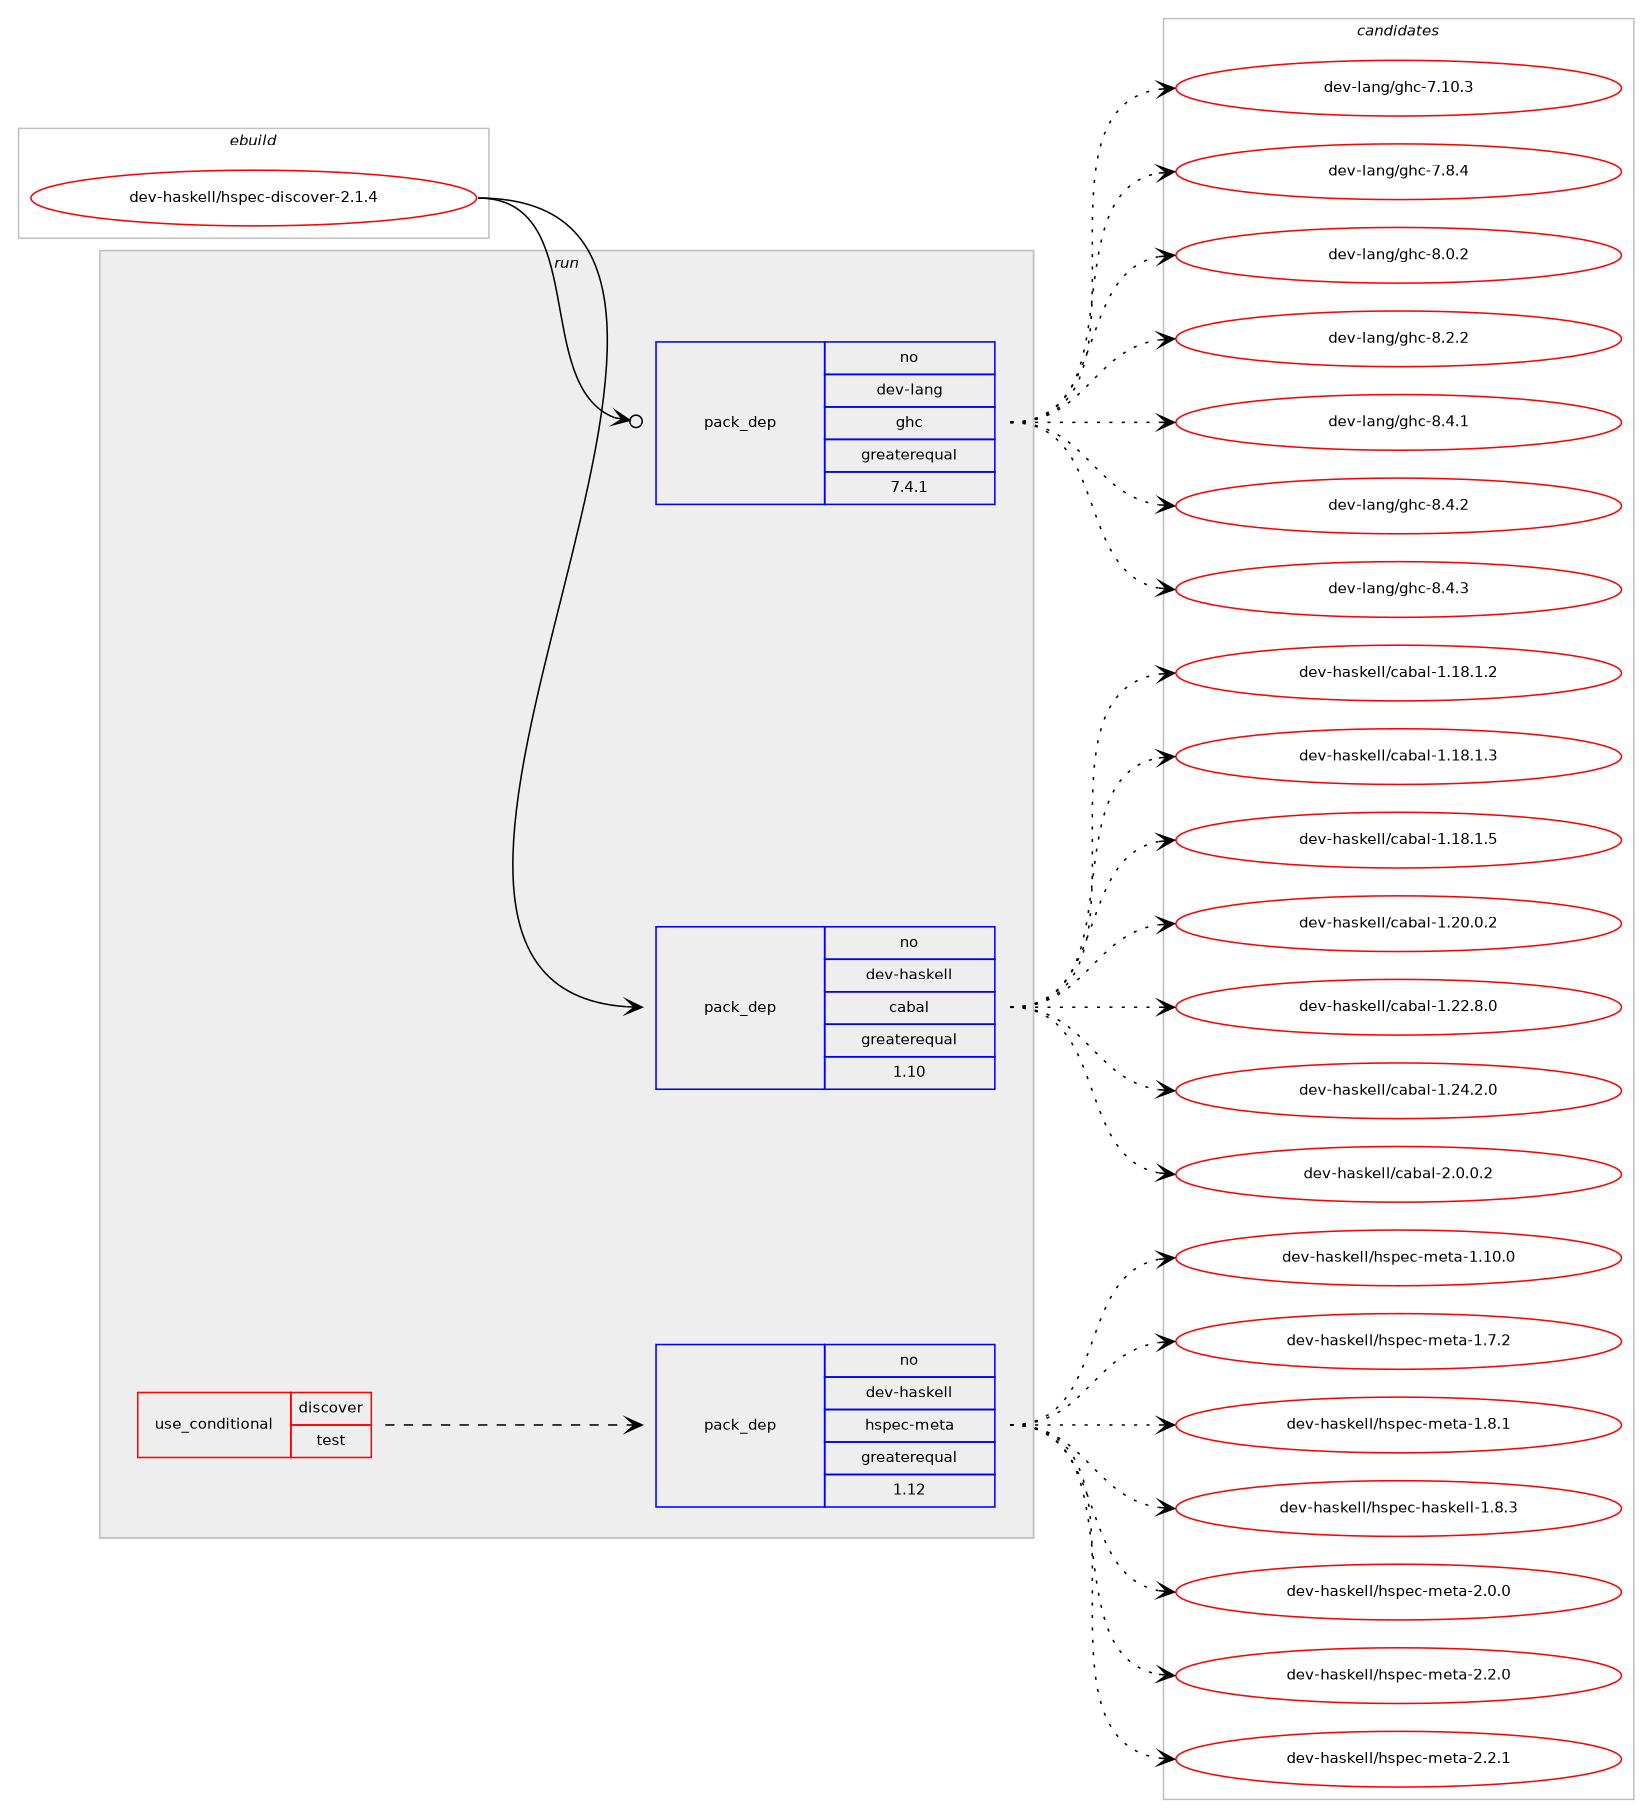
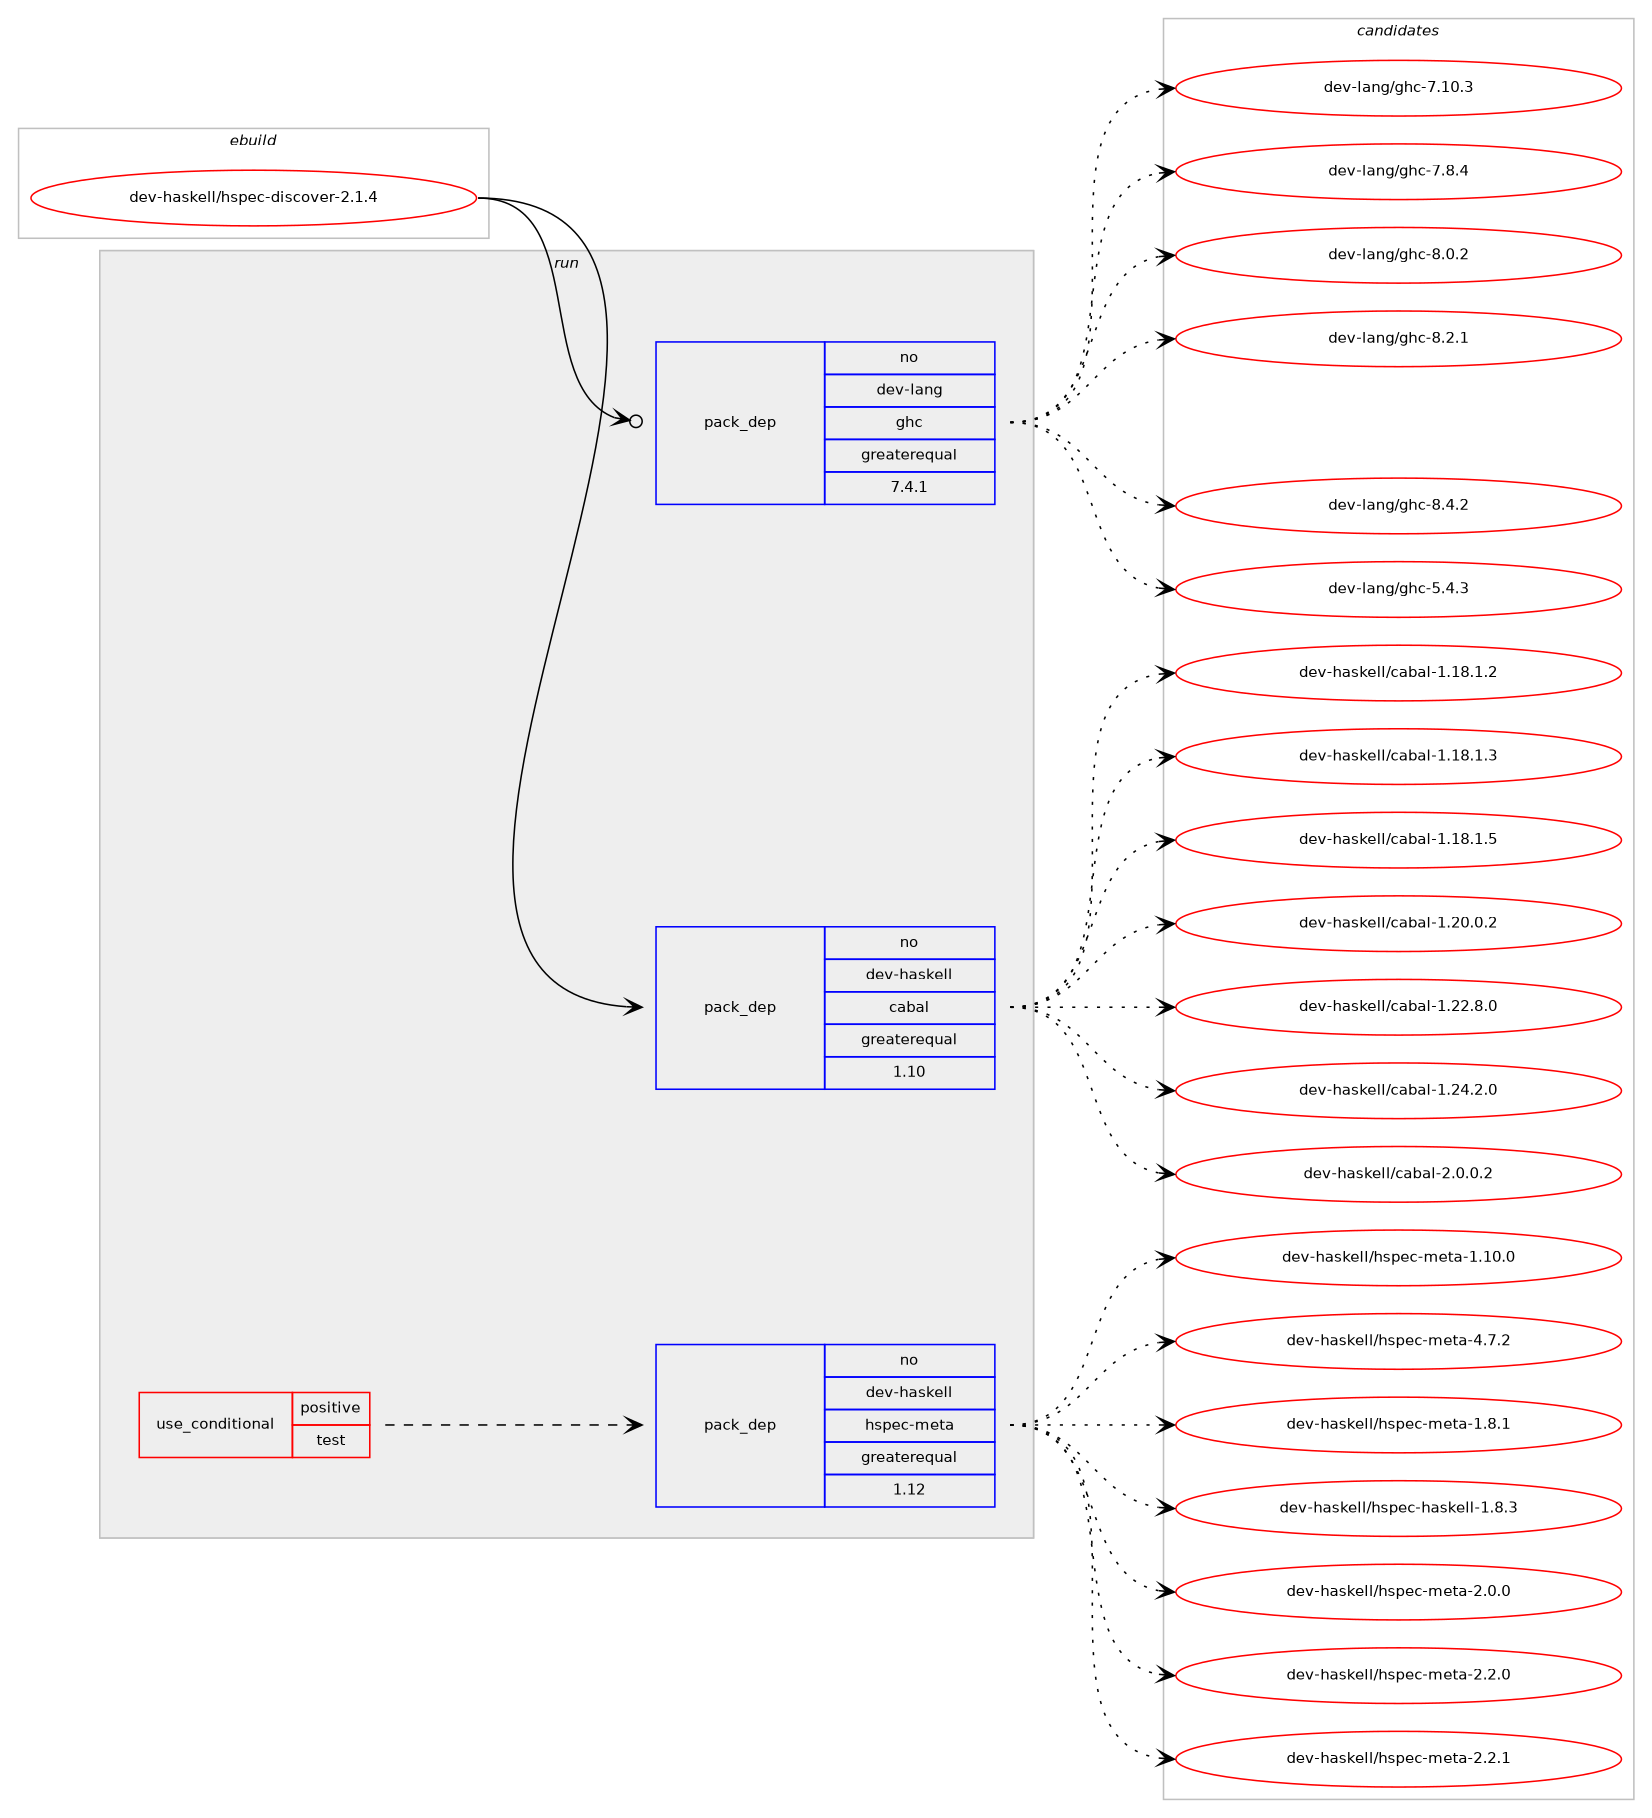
node "dev-lang/ghc-8.2.2": label "dev-lang/ghc-8.2.2" -> "dev-lang/ghc-8.2.1"
node "dev-lang/ghc-8.4.1": removed
node "dev-lang/ghc-8.4.3": label "dev-lang/ghc-8.4.3" -> "dev-lang/ghc-5.4.3"
node "dev-haskell/hspec-meta-1.7.2": label "dev-haskell/hspec-meta-1.7.2" -> "dev-haskell/hspec-meta-4.7.2"
node "use_conditional": text "discover" -> "positive"
